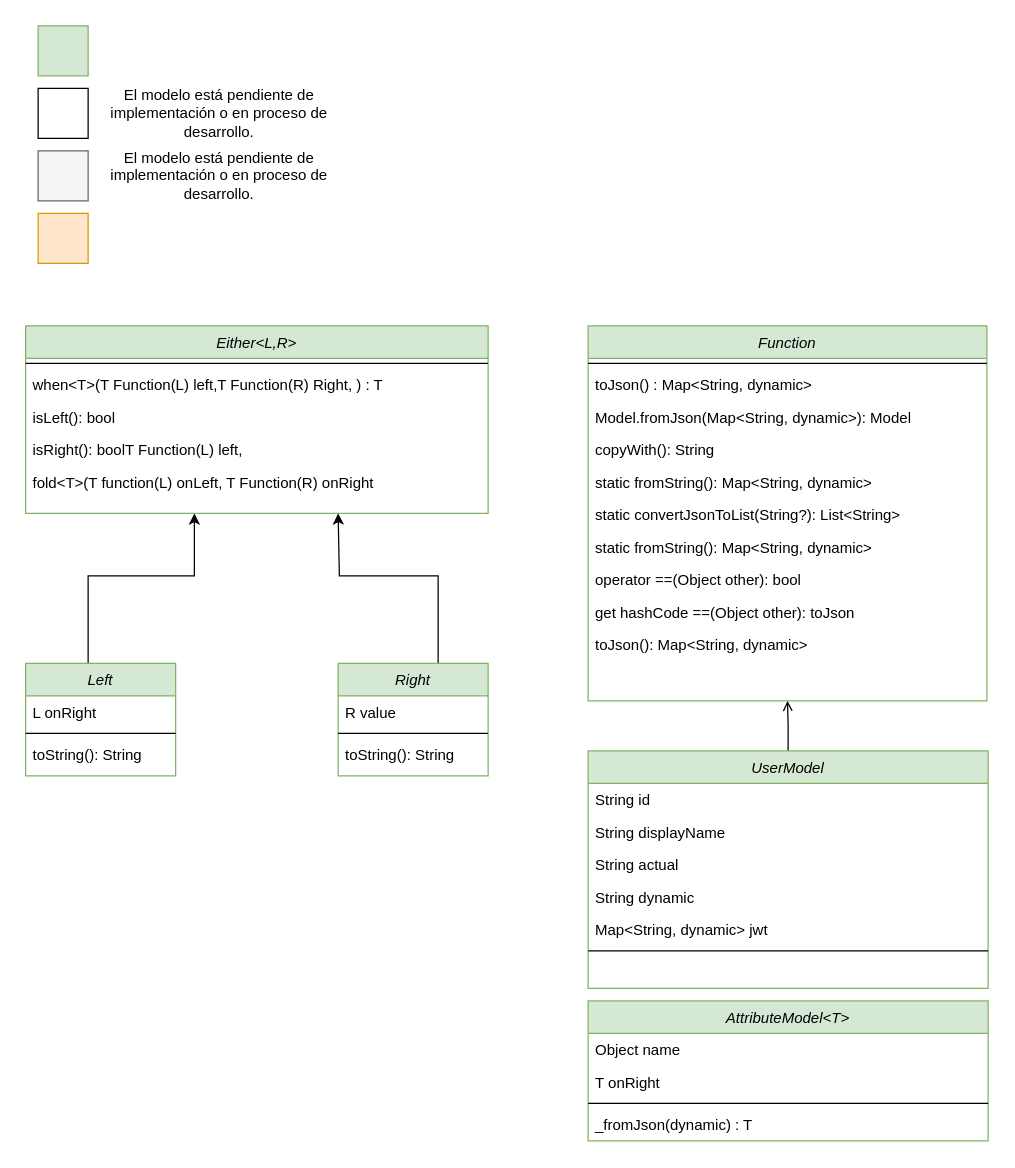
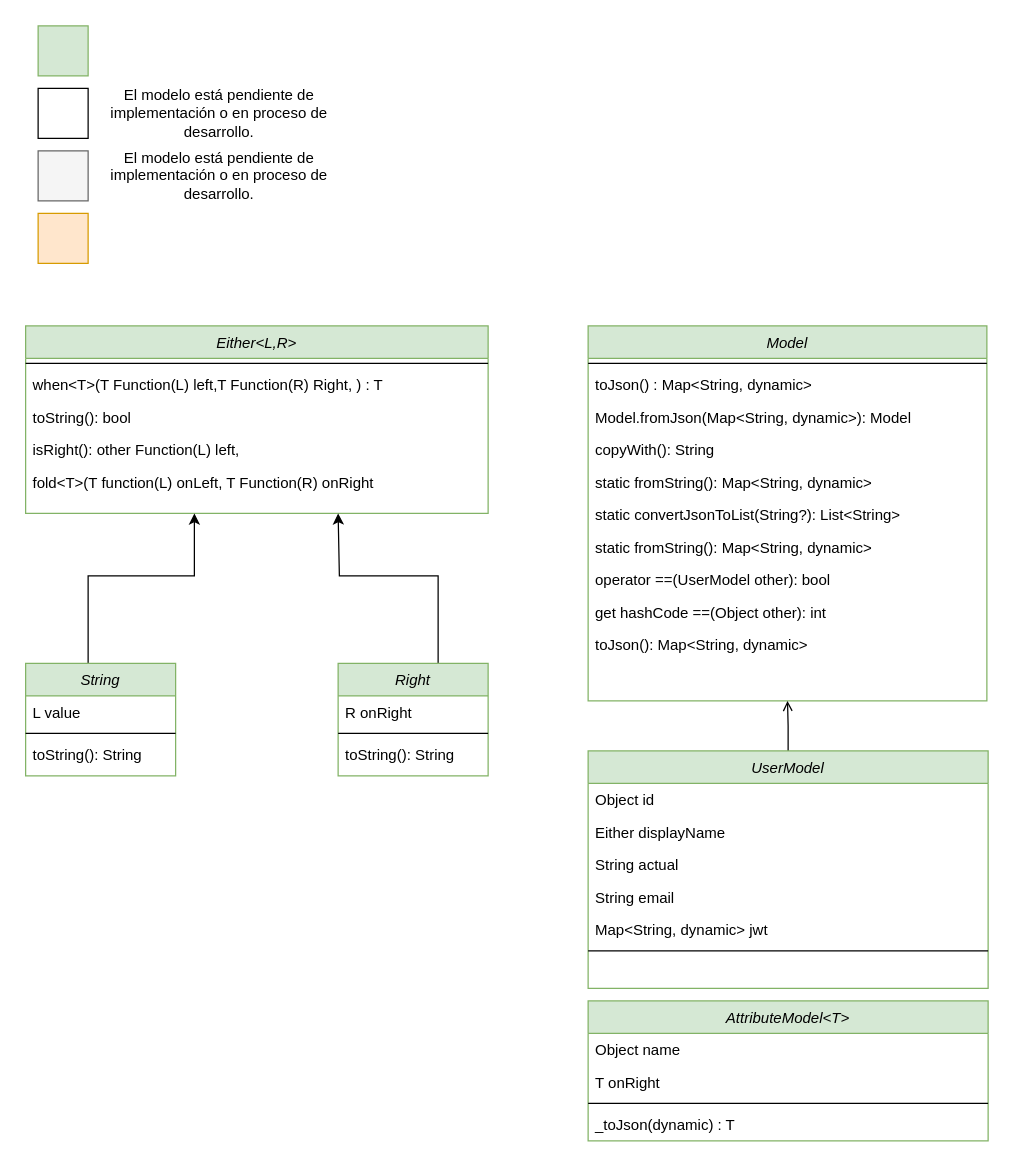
node "Function": label "Function" -> "Model"
node "isLeft(): bool": label "isLeft(): bool" -> "toString(): bool"
node "isRight(): boolT Function(L) left,": label "isRight(): boolT Function(L) left," -> "isRight(): other Function(L) left,"
node "operator ==(Object other): bool": label "operator ==(Object other): bool" -> "operator ==(UserModel other): bool"
node "get hashCode ==(Object other): toJson": label "get hashCode ==(Object other): toJson" -> "get hashCode ==(Object other): int"
node "Left": label "Left" -> "String"
node "L onRight": label "L onRight" -> "L value"
node "R value": label "R value" -> "R onRight"
node "String id": label "String id" -> "Object id"
node "String displayName": label "String displayName" -> "Either displayName"
node "String dynamic": label "String dynamic" -> "String email"
node "_fromJson(dynamic) : T": label "_fromJson(dynamic) : T" -> "_toJson(dynamic) : T"
